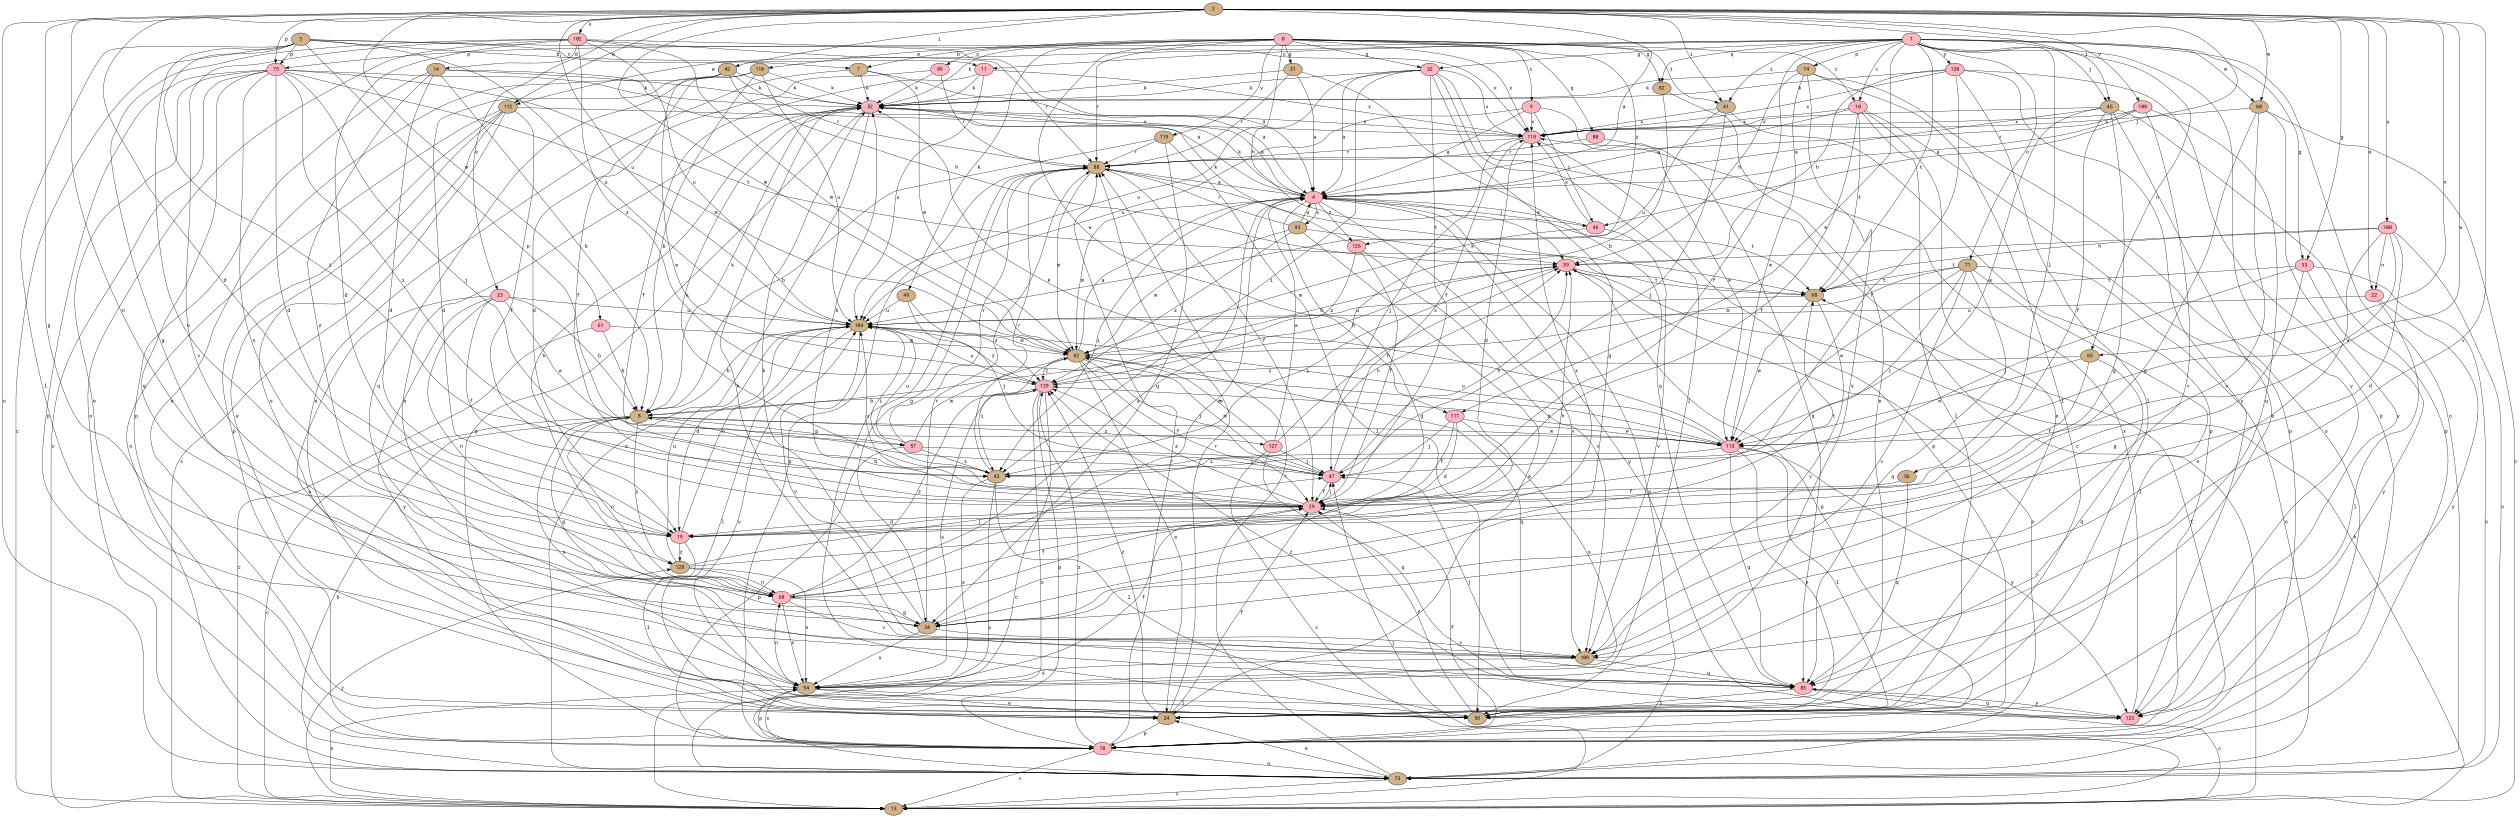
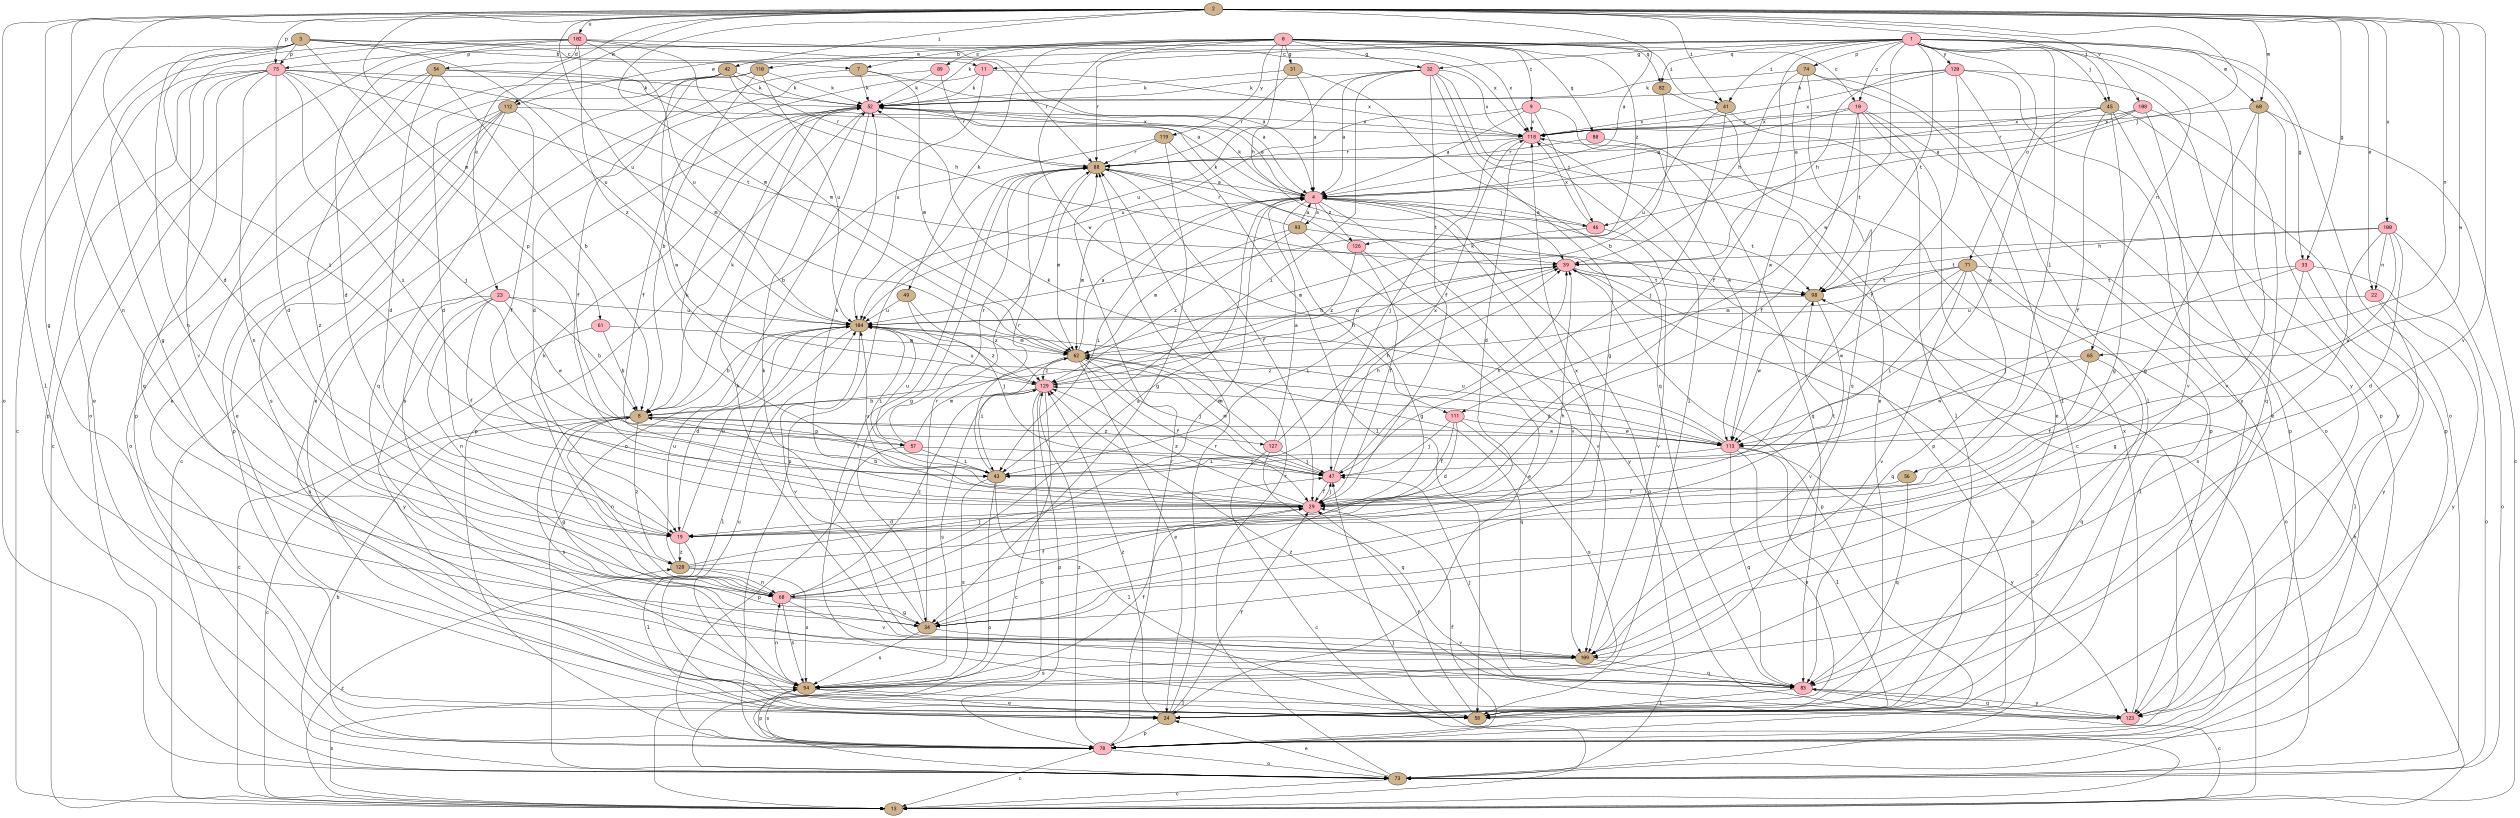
node "14": label "14" -> "54"
